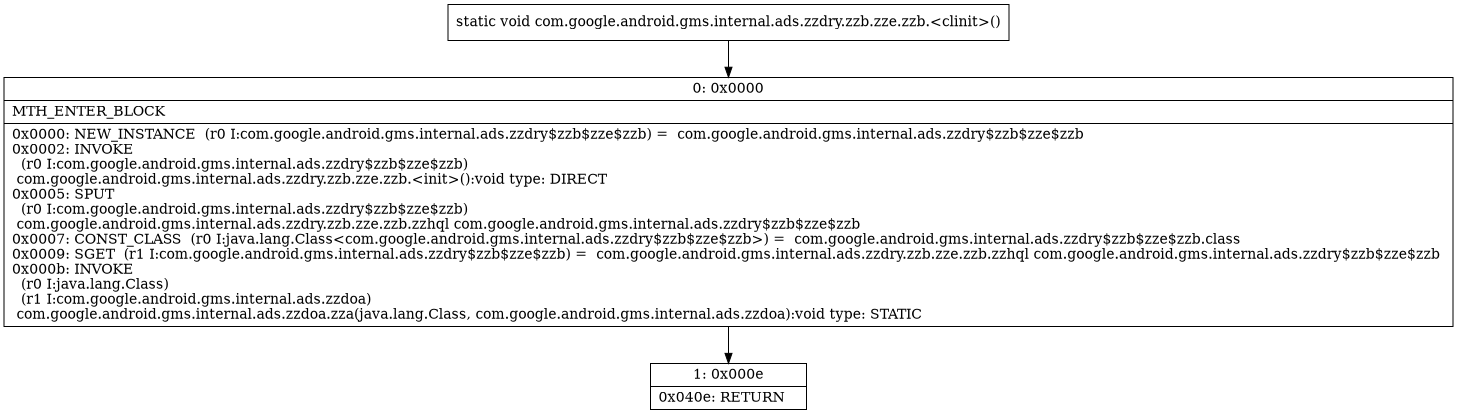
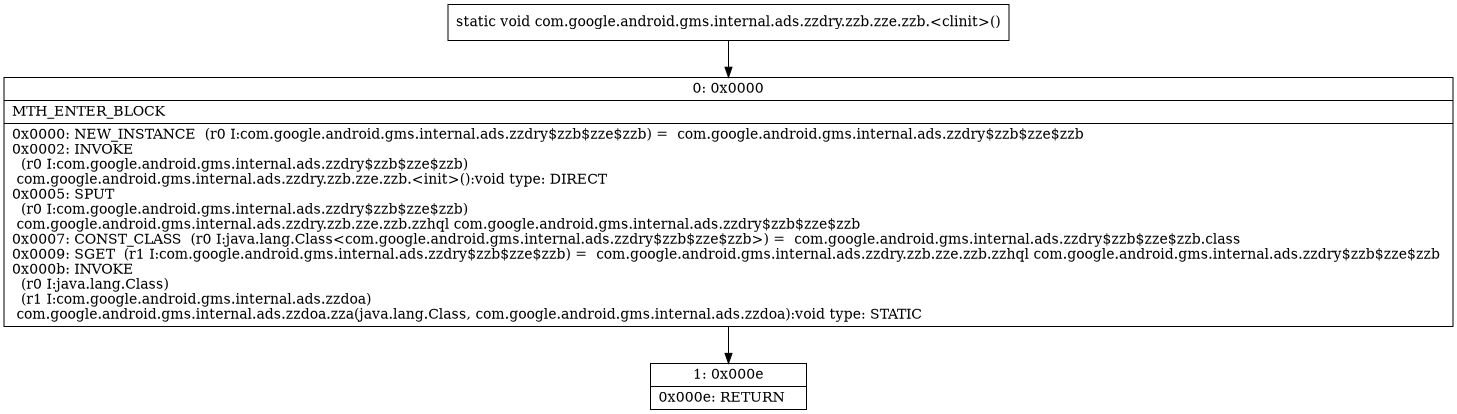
node "1: 0x000e": text "0x040e: RETURN" -> "0x000e: RETURN"
